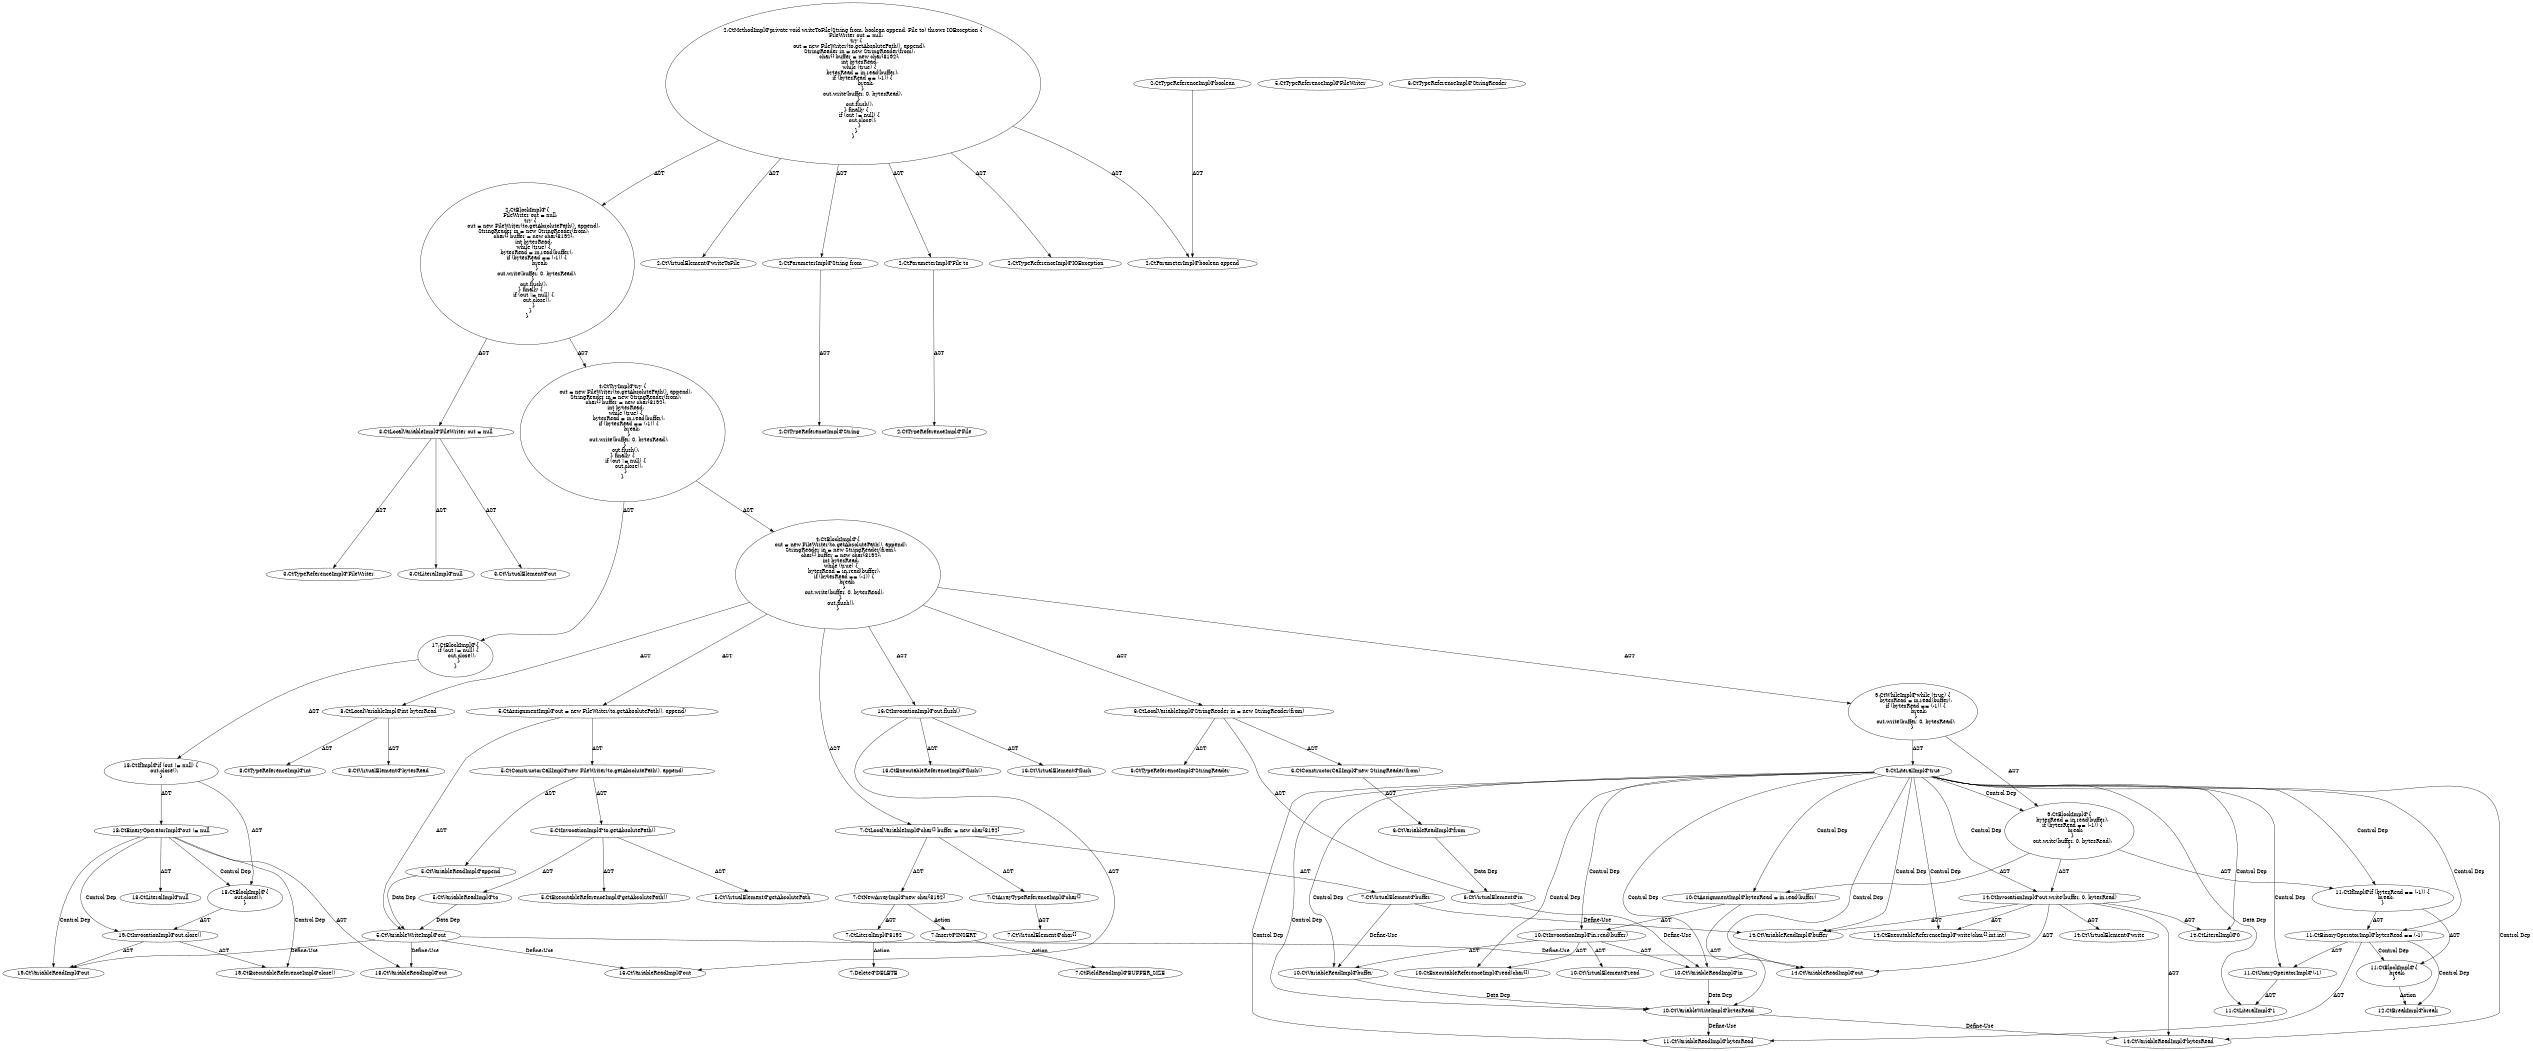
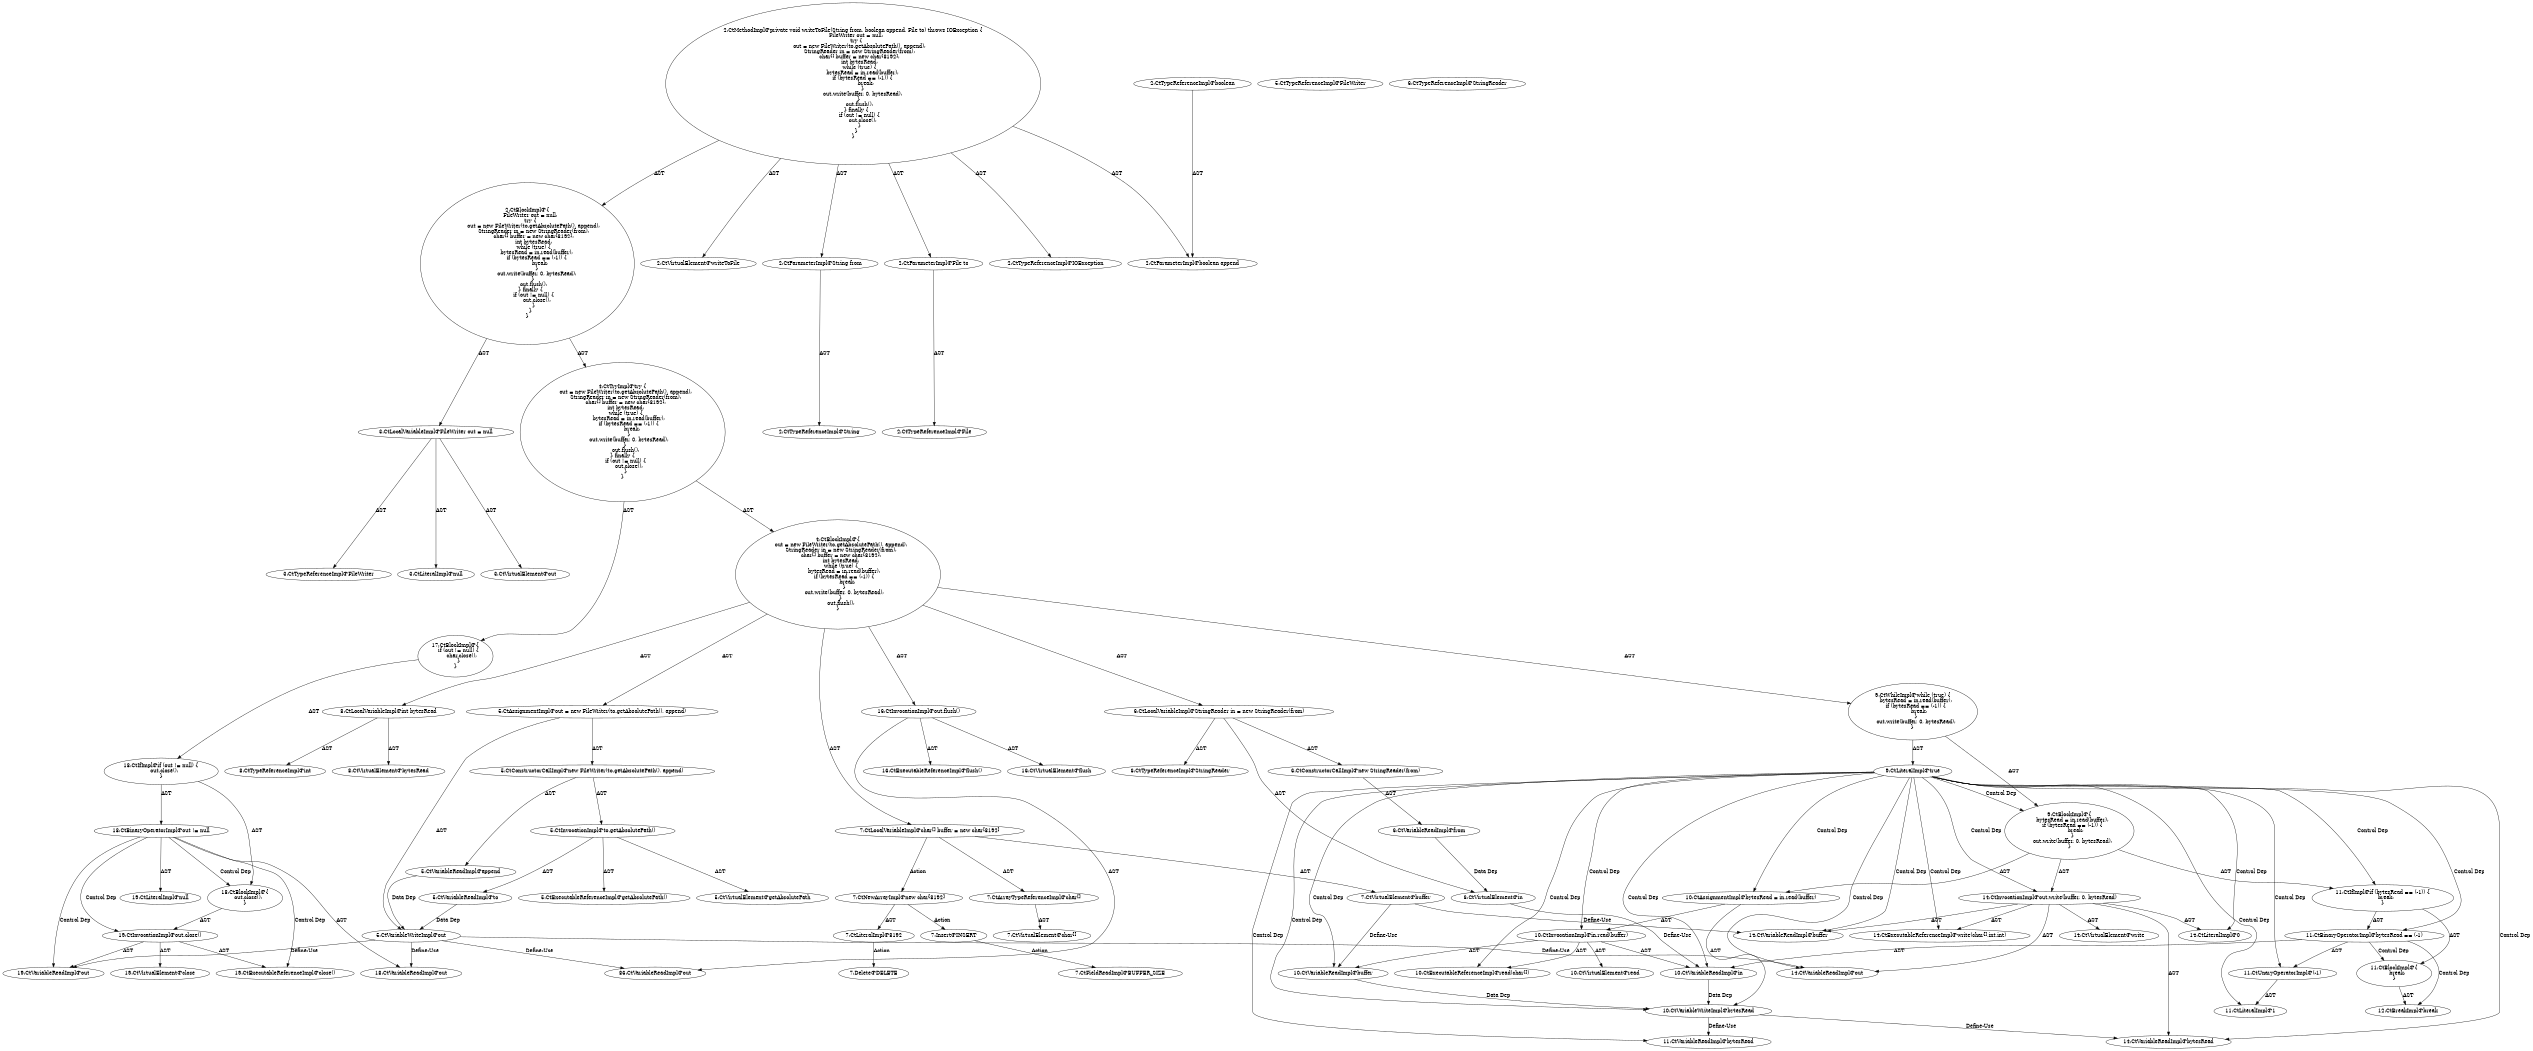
node "17:CtBlockImpl@{ if (out != null) { out.close(); } }": label "17:CtBlockImpl@{ if (out != null) { out.close(); } }" -> "17:CtBlockImpl@{ if (out != null) { char.close(); } }"
edge "7:CtLocalVariableImpl@char[] buffer = new char[8192]" -> "7:CtNewArrayImpl@new char[8192]": label "AST" -> "Action"
node "18:CtLiteralImpl@null": label "18:CtLiteralImpl@null" -> "19:CtLiteralImpl@null"
edge "9:CtLiteralImpl@true" -> "11:CtLiteralImpl@1": label "Data Dep" -> "Control Dep"
node "19:CtVirtualElement@close": added
node "16:CtVariableReadImpl@out": label "16:CtVariableReadImpl@out" -> "86:CtVariableReadImpl@out"
edge "11:CtBlockImpl@{ break; }" -> "12:CtBreakImpl@break": label "Action" -> "AST"
edge "11:CtBinaryOperatorImpl@bytesRead == (-1)" -> "11:CtVariableReadImpl@bytesRead": now "11:CtBinaryOperatorImpl@bytesRead == (-1)" -> "10:CtVariableReadImpl@in"
